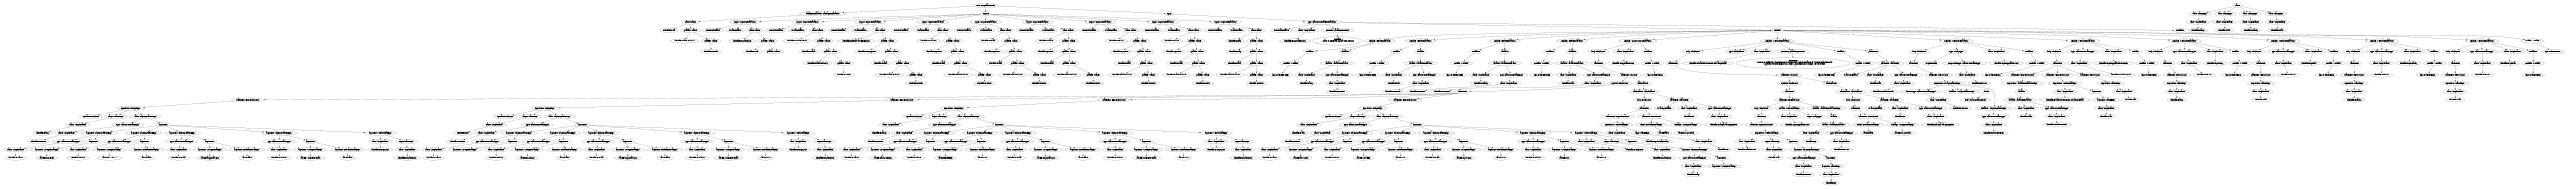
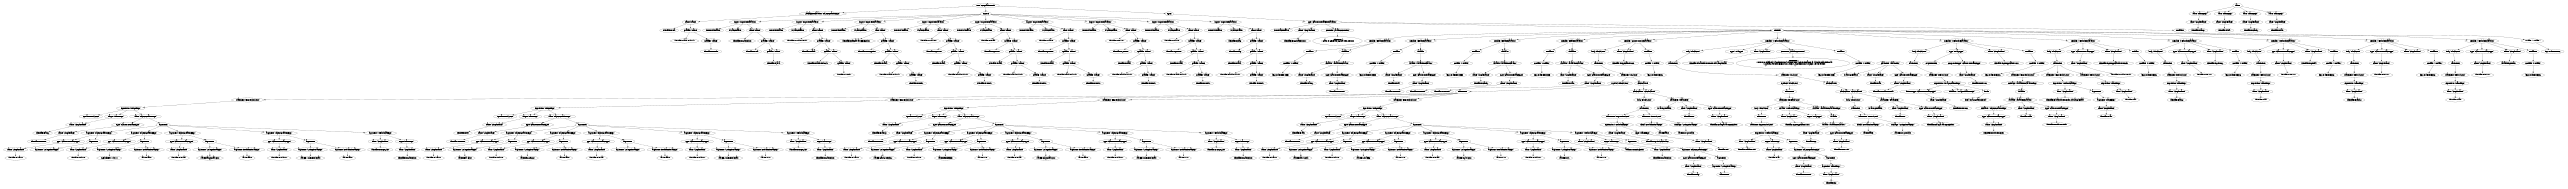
node "packageDeclaration (PackageDeclaration)": label "packageDeclaration (PackageDeclaration)" -> "packageDeclaration (ObjectCreationExpr)"
node "typical=' * Class to generate typical test persons '": label "typical=' * Class to generate typical test persons '" -> "content=' * Class to generate typical test persons '"
node "type (CatchClause)": label "type (CatchClause)" -> "type (VoidType)"
node "parameters": removed
node "identifier='java'": added
node "identifier='getCandy'": removed
node "identifier='getDan'": label "identifier='getDan'" -> "variable='getDan'"
node "expression (VariableDeclarationExpr)": label "expression (VariableDeclarationExpr)" -> "message (VariableDeclarationExpr)"
edge "expression (ArrayCreationExpr)" -> "initializer (ObjectCreationExpr)": now "expression (ArrayCreationExpr)" -> "levels"
node "identifier='singleton'": label "identifier='singleton'" -> "addPerson='singleton'"
node "value='Amy Buck'": removed
node "value='91119111'": label "value='91119111'" -> "tryBlock='91119111'"
node "value='Bill Clint'": added
node "value='bc@gmail.com'": removed
node "value='test'": added
